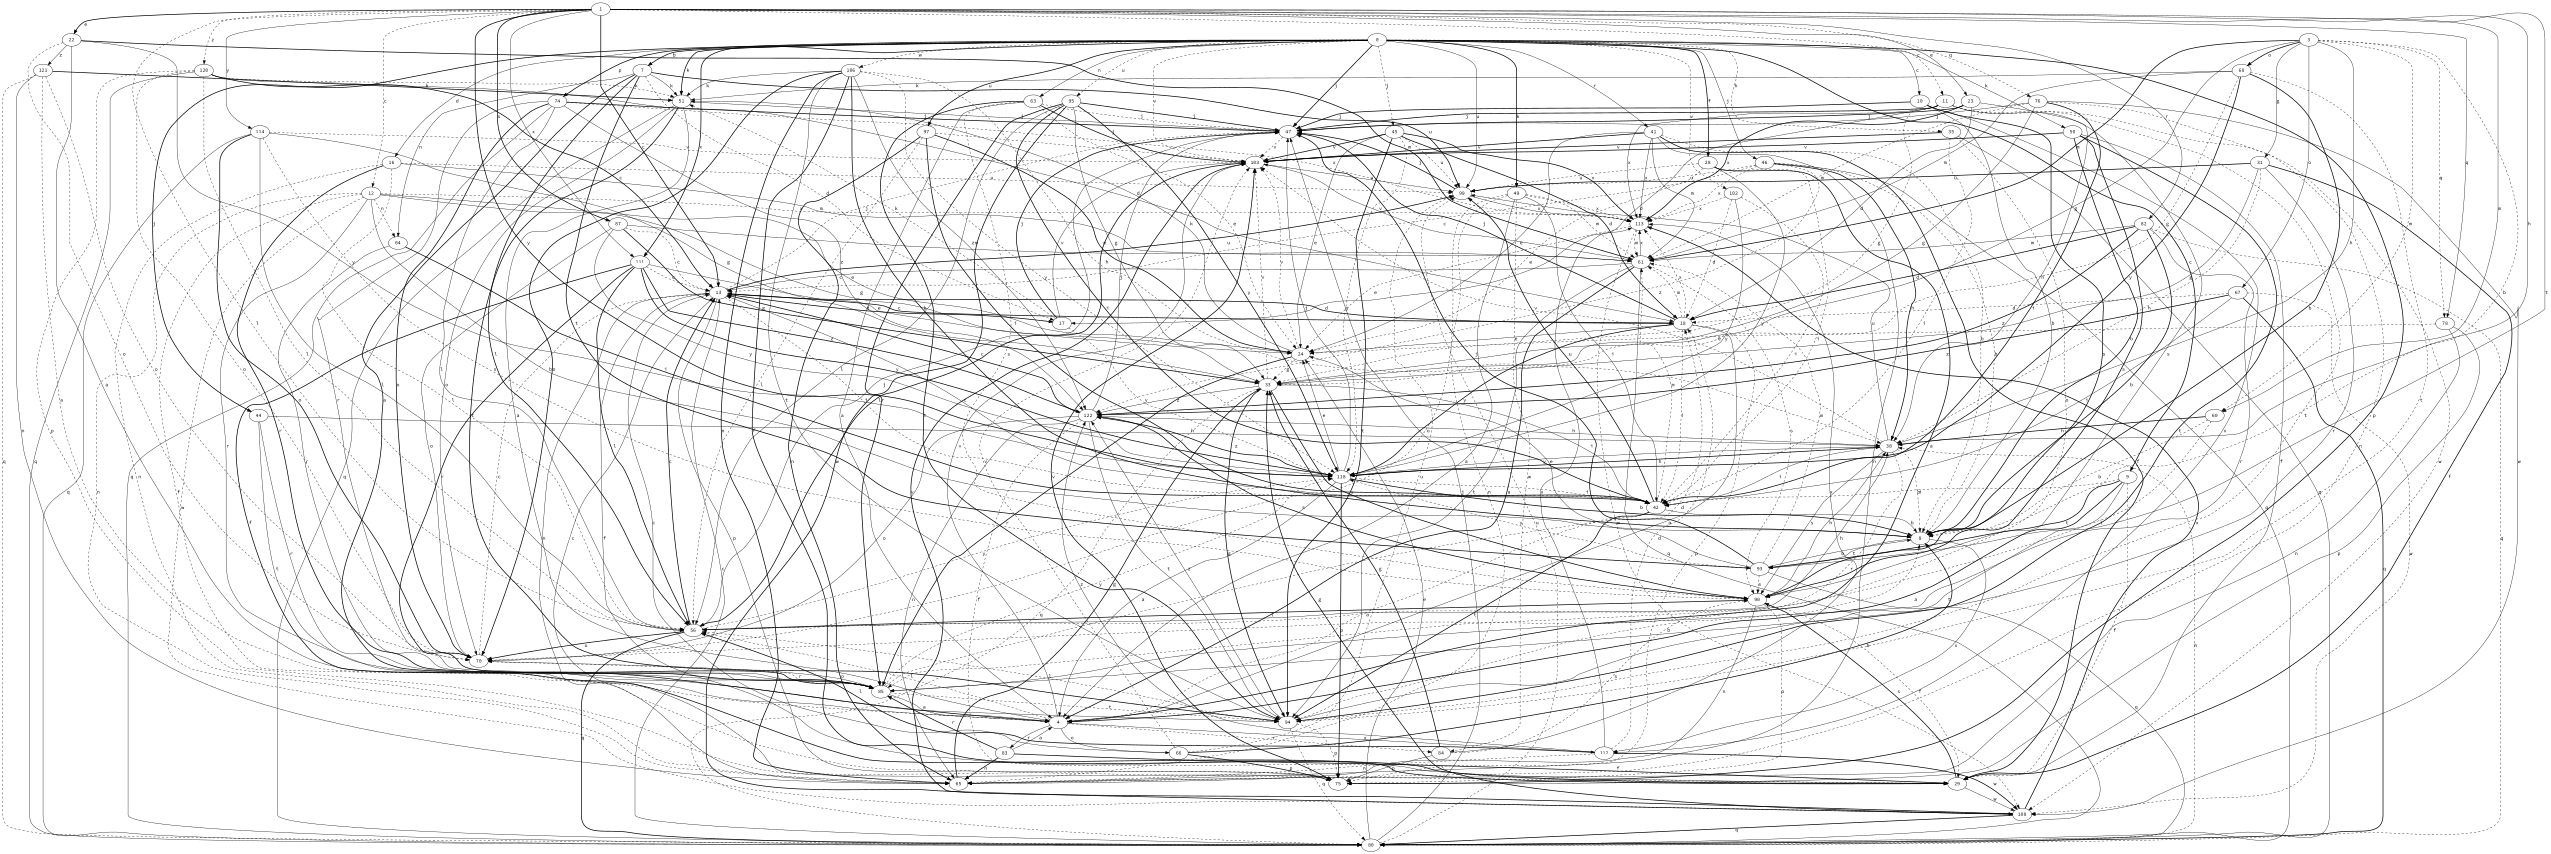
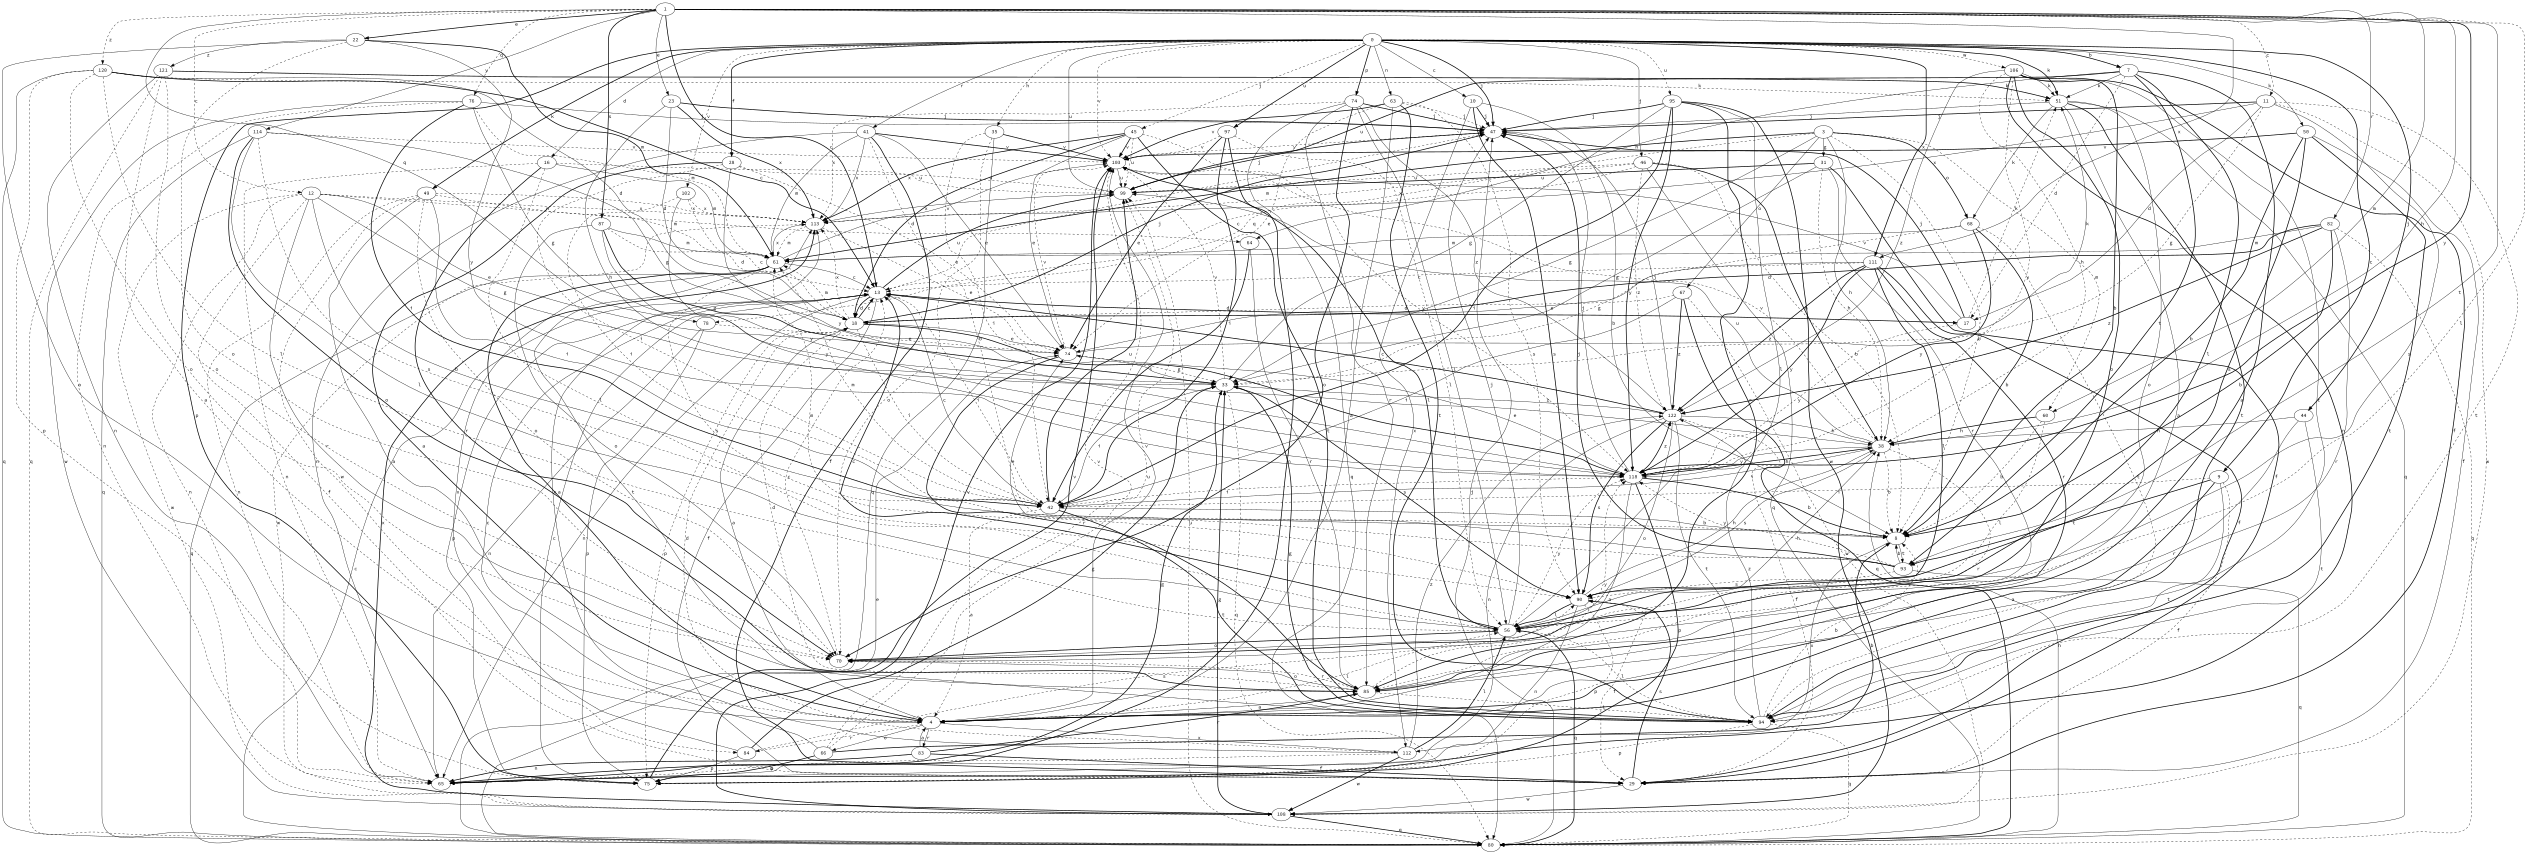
edge "68" -> "51": reversed
edge "63" -> "103": label "j" -> "v"
edge "33" -> "94": reversed
edge "80" -> "38": style dashed -> solid
